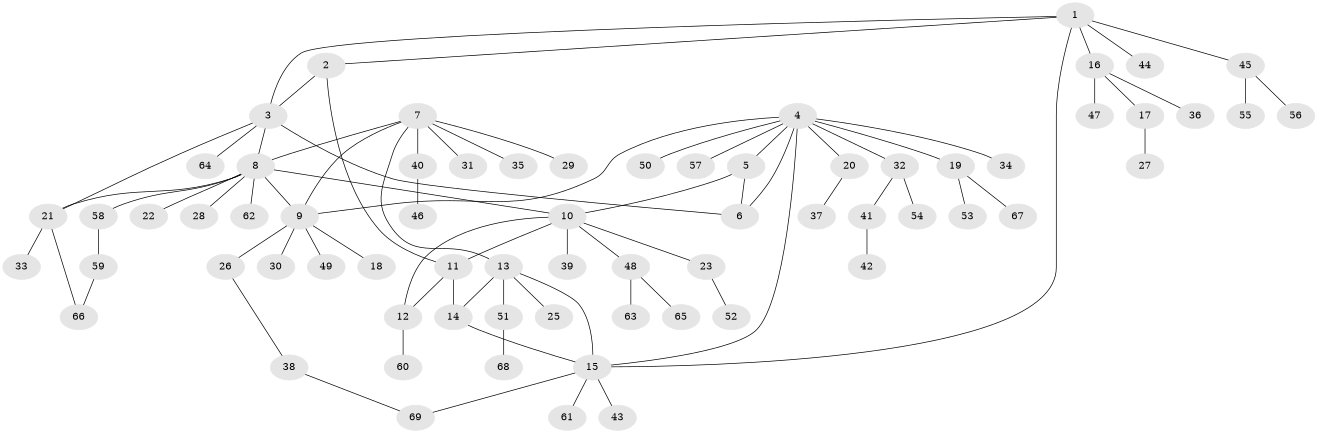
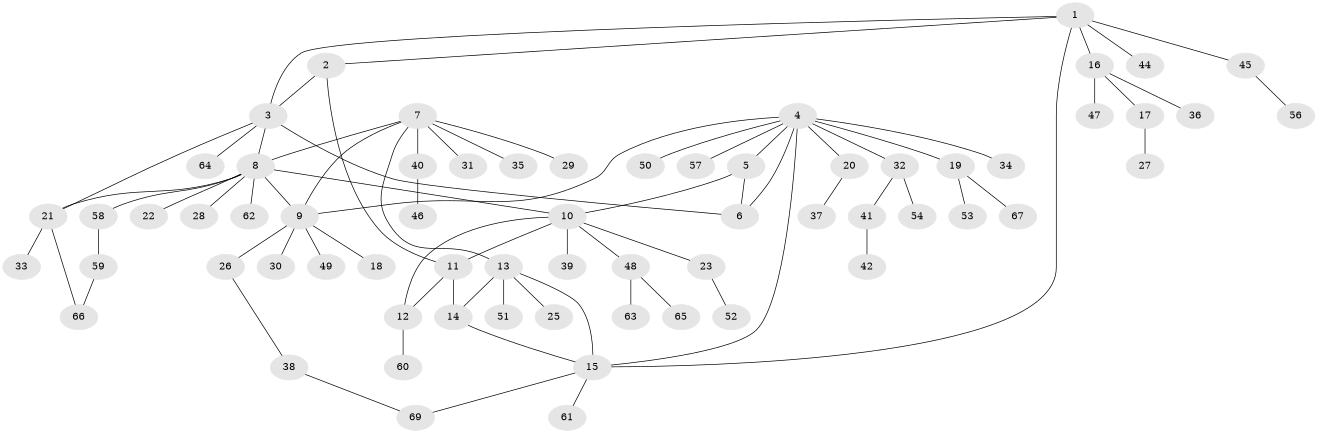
node "55": removed
node "68": removed
node "43": removed
